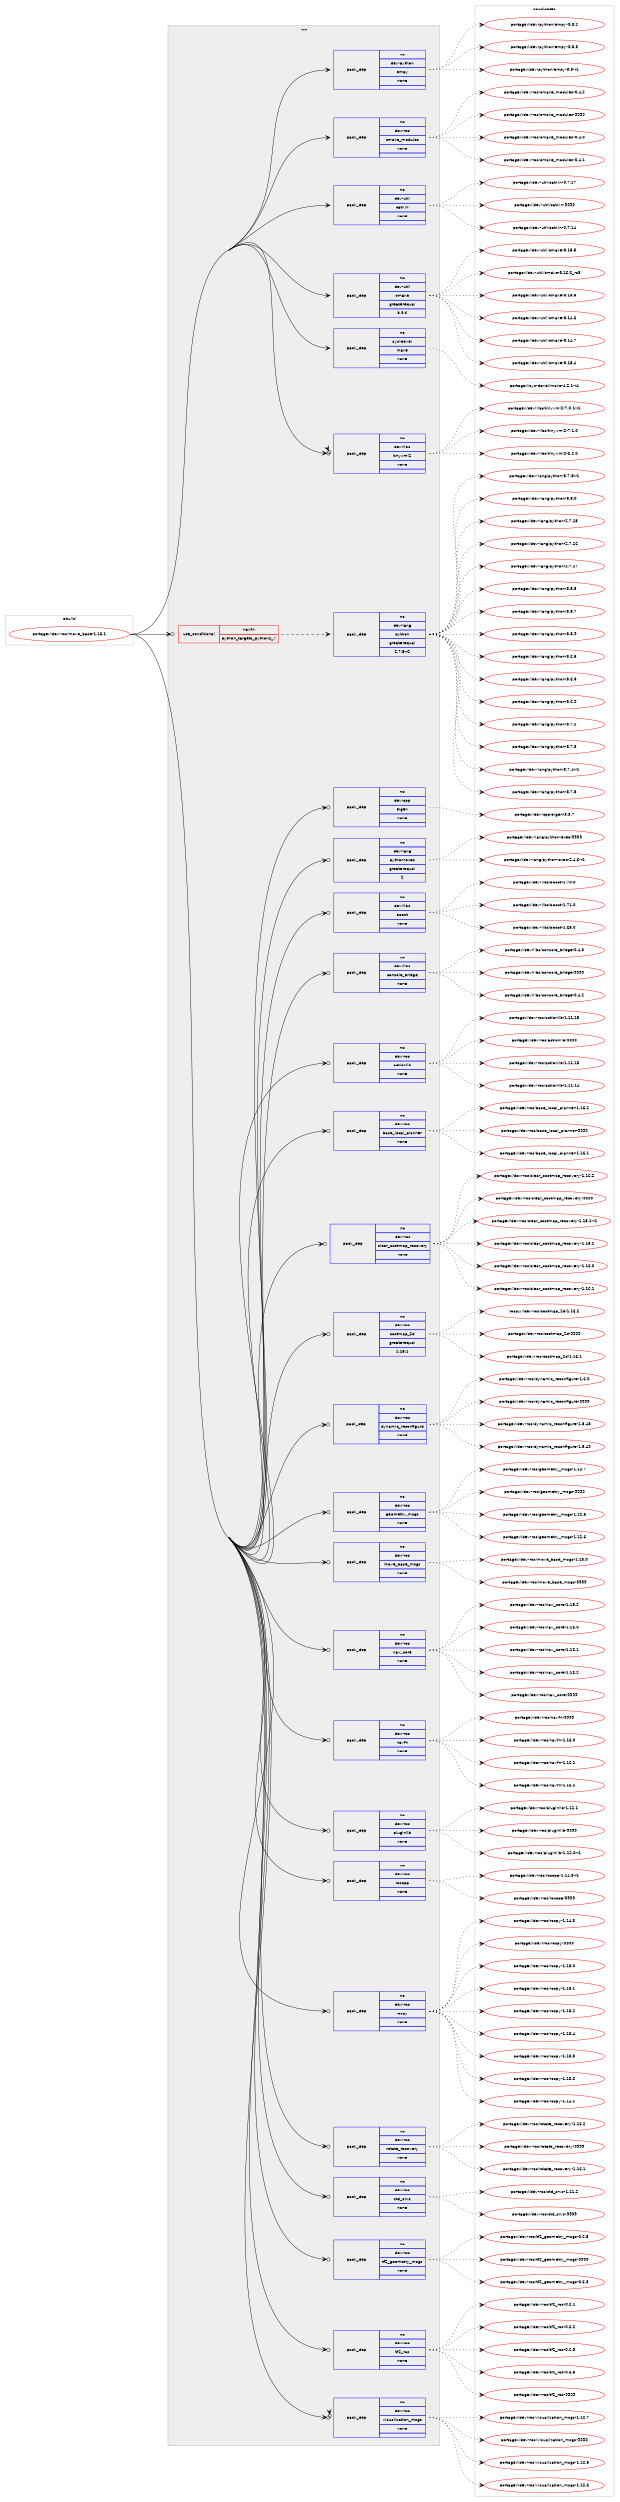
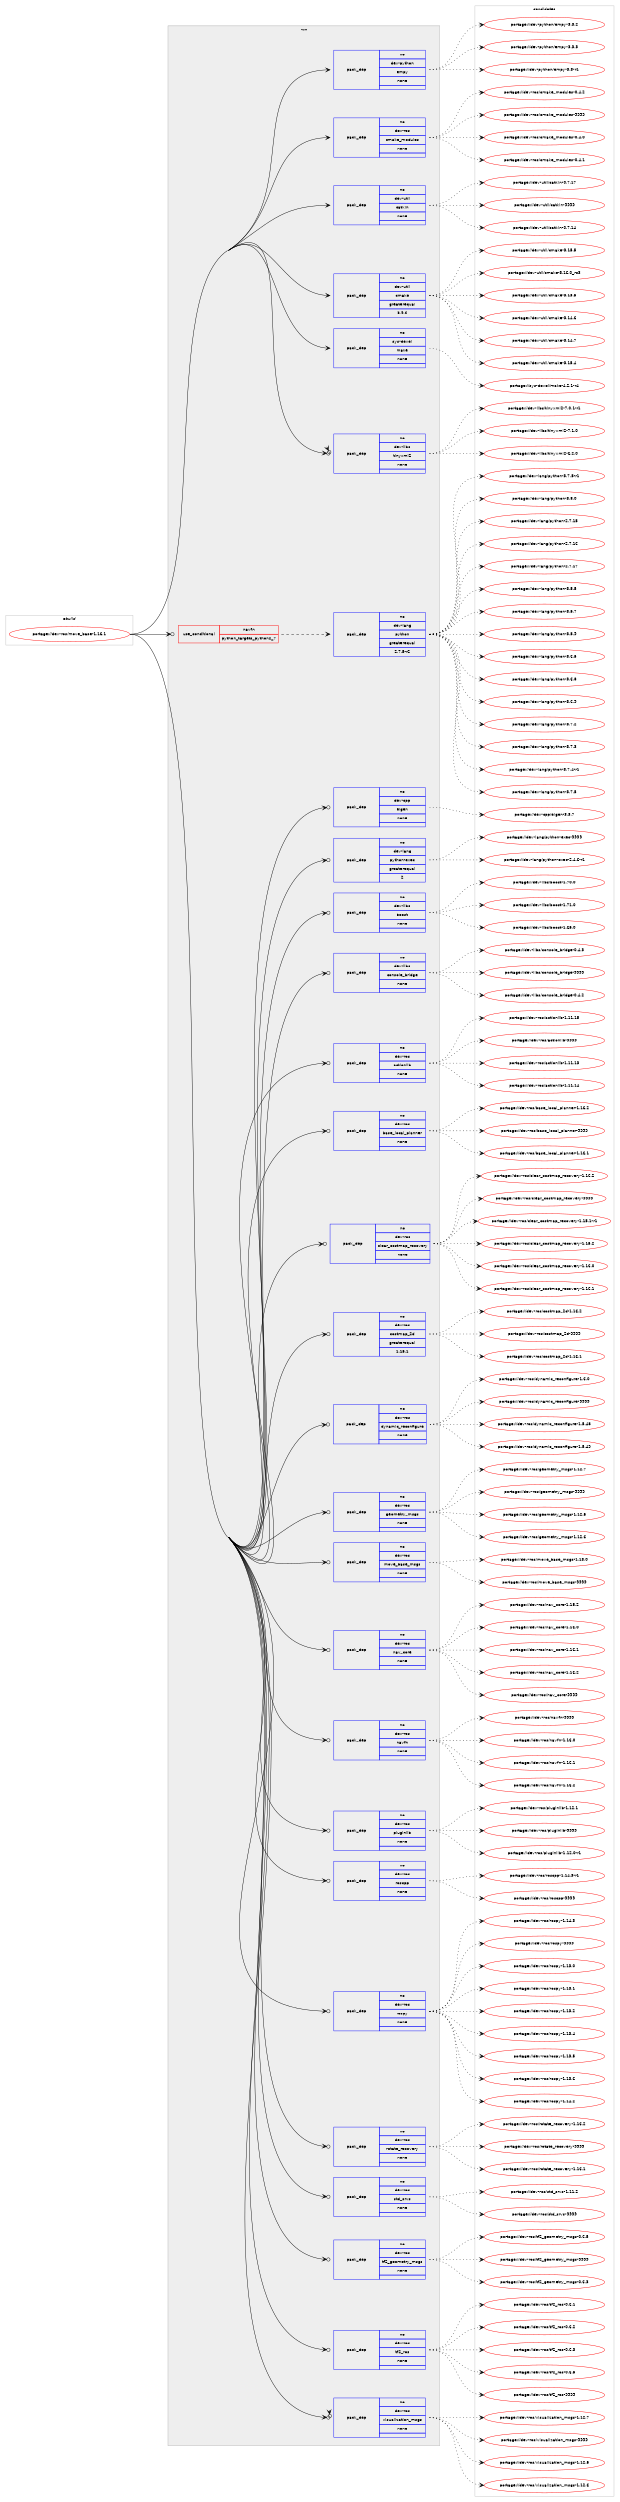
node "rospy://dev-ros/costmap_2d-1.16.2": label "rospy://dev-ros/costmap_2d-1.16.2" -> "portage://dev-ros/costmap_2d-1.16.2"
